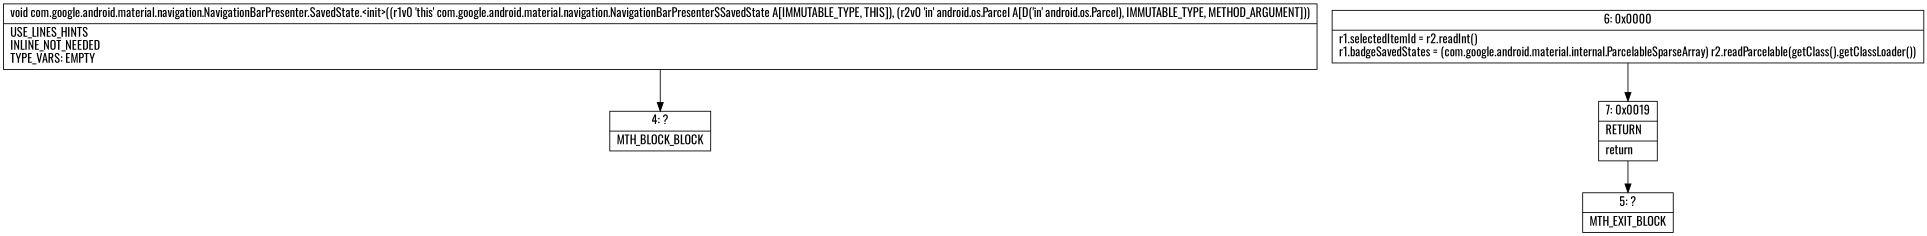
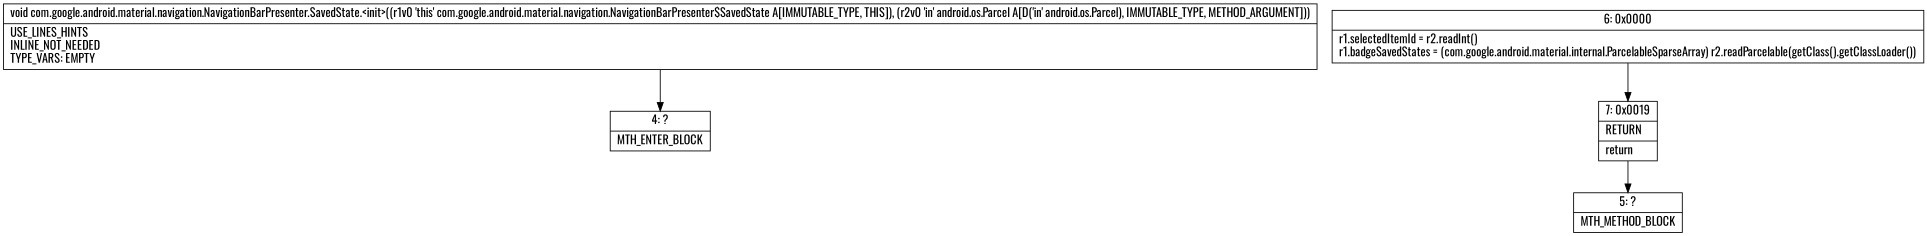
node "4: ?": text "MTH_BLOCK_BLOCK" -> "MTH_ENTER_BLOCK"
node "5: ?": text "MTH_EXIT_BLOCK" -> "MTH_METHOD_BLOCK"
